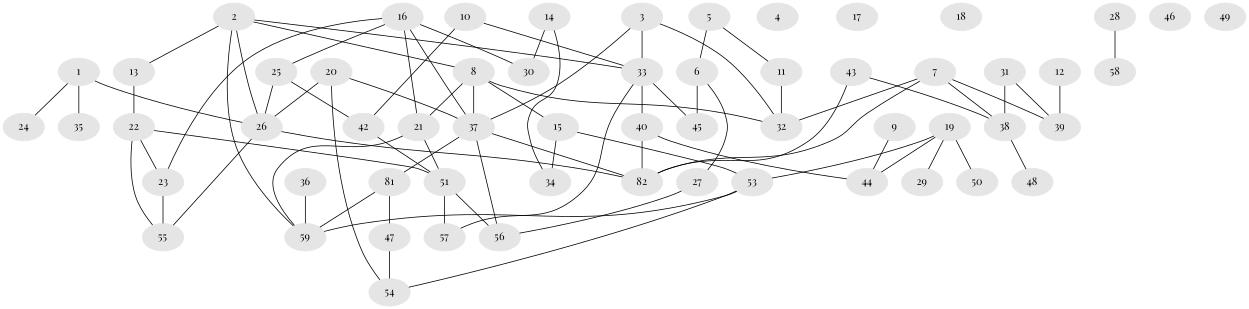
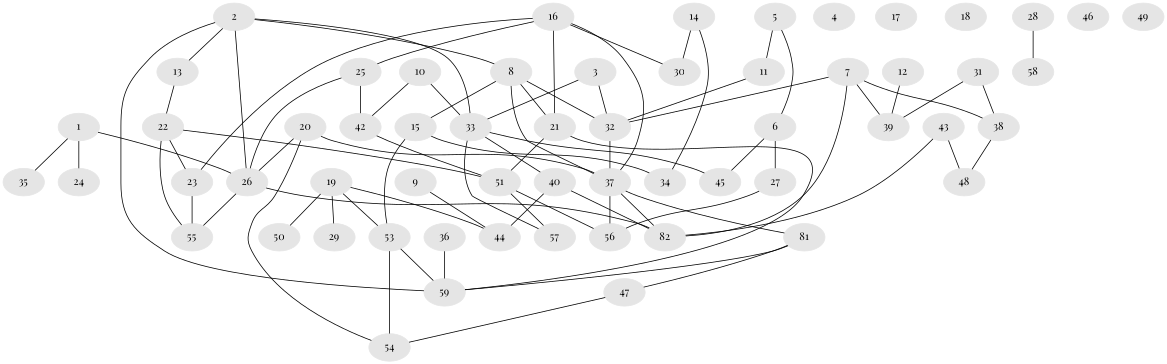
edge "3" -- "37": now "32" -- "37"
edge "43" -- "38": now "43" -- "48"
